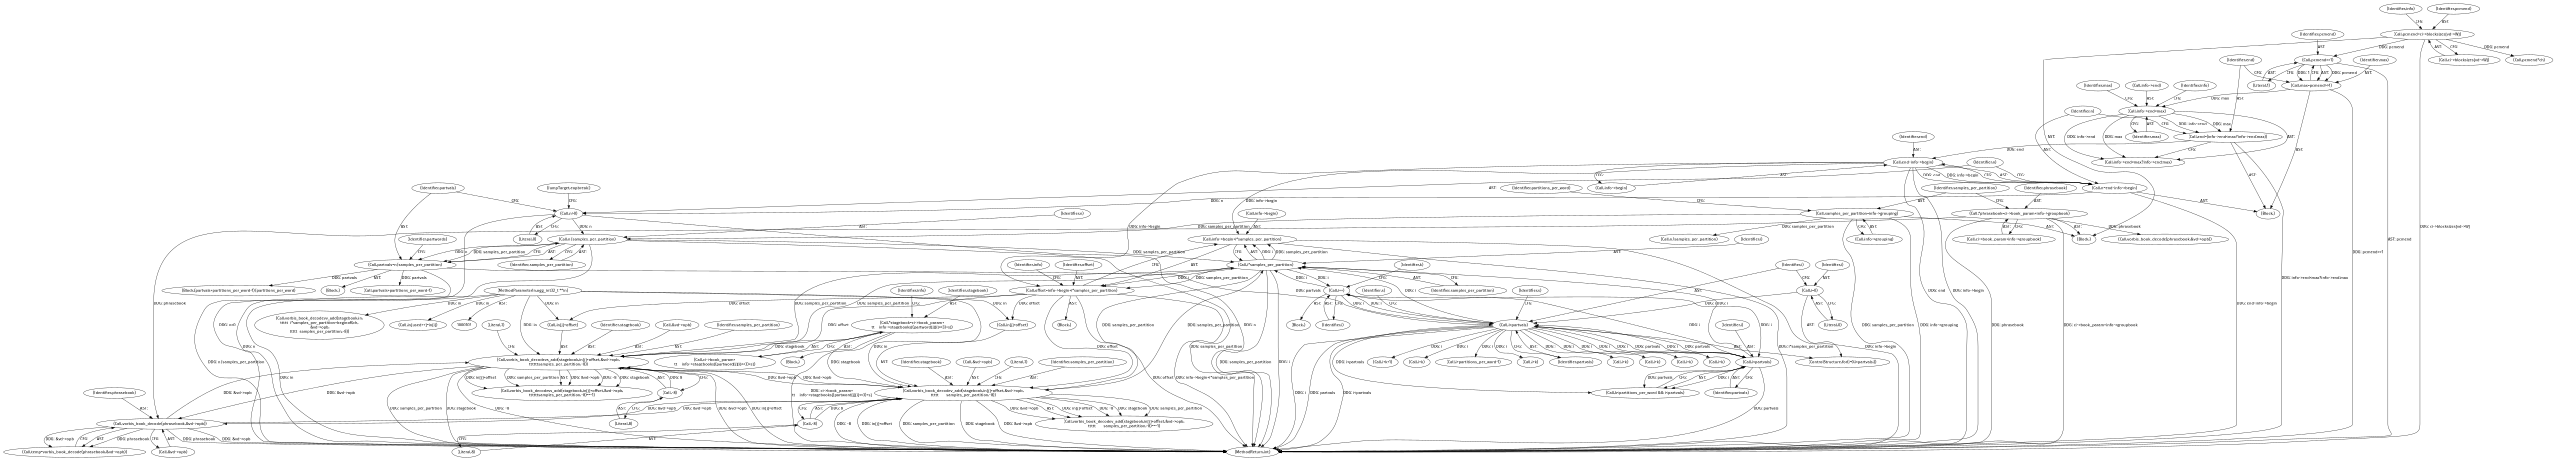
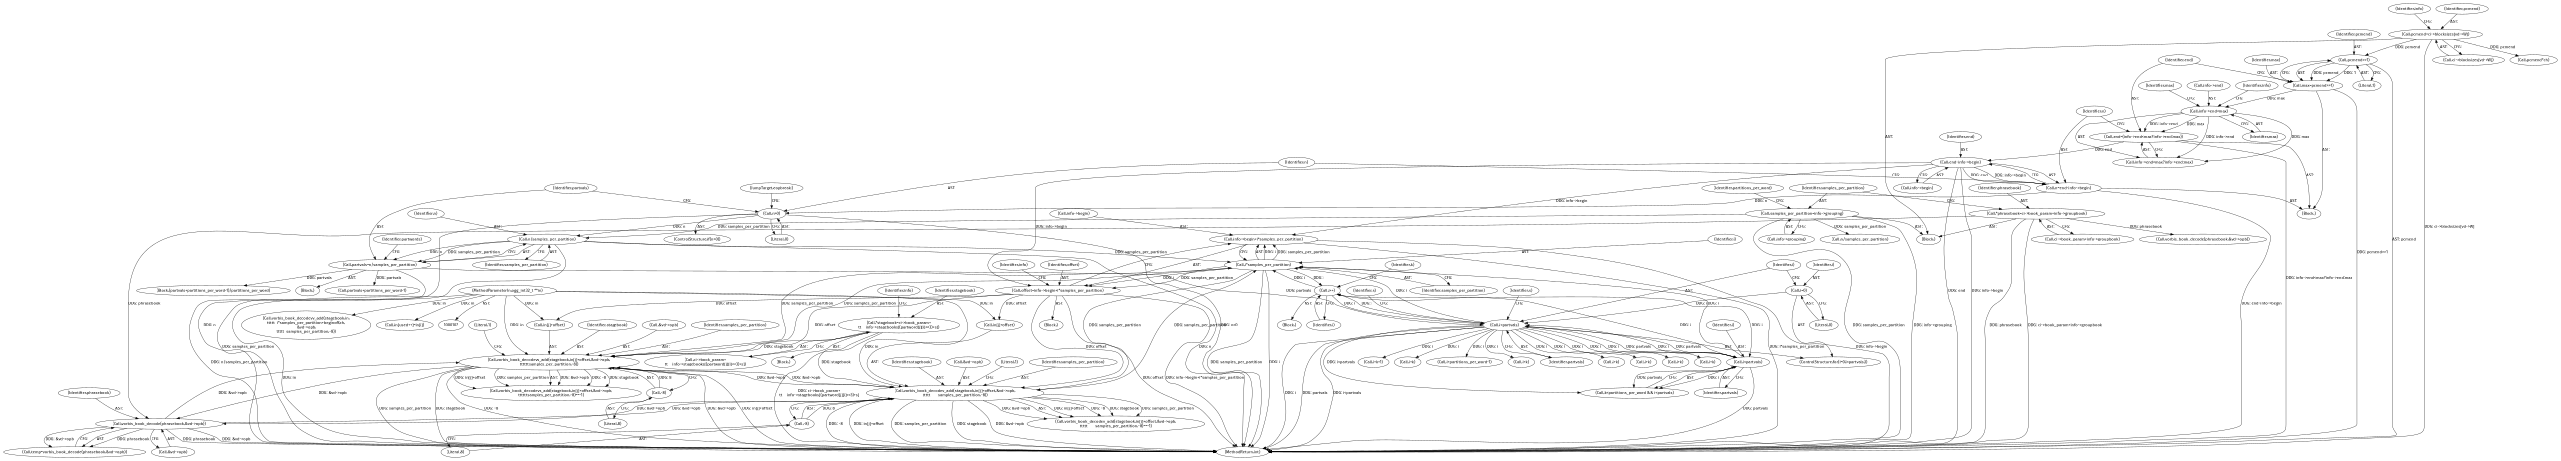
edge "(Call,info->end<max?info->end:max)" -> "(Call,end=(info->end<max?info->end:max))": added, label "AST:"
node "(ControlStructure,if(n>0))": added
